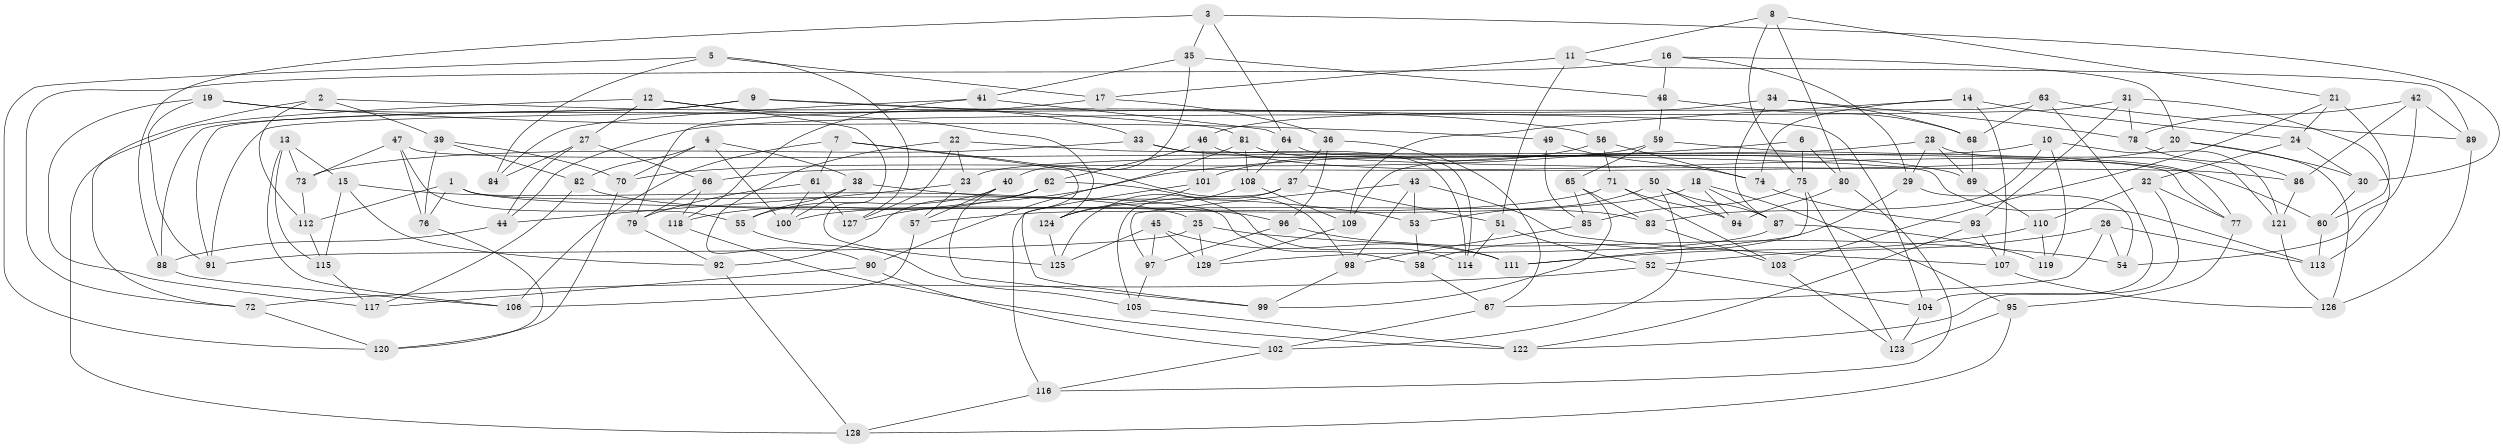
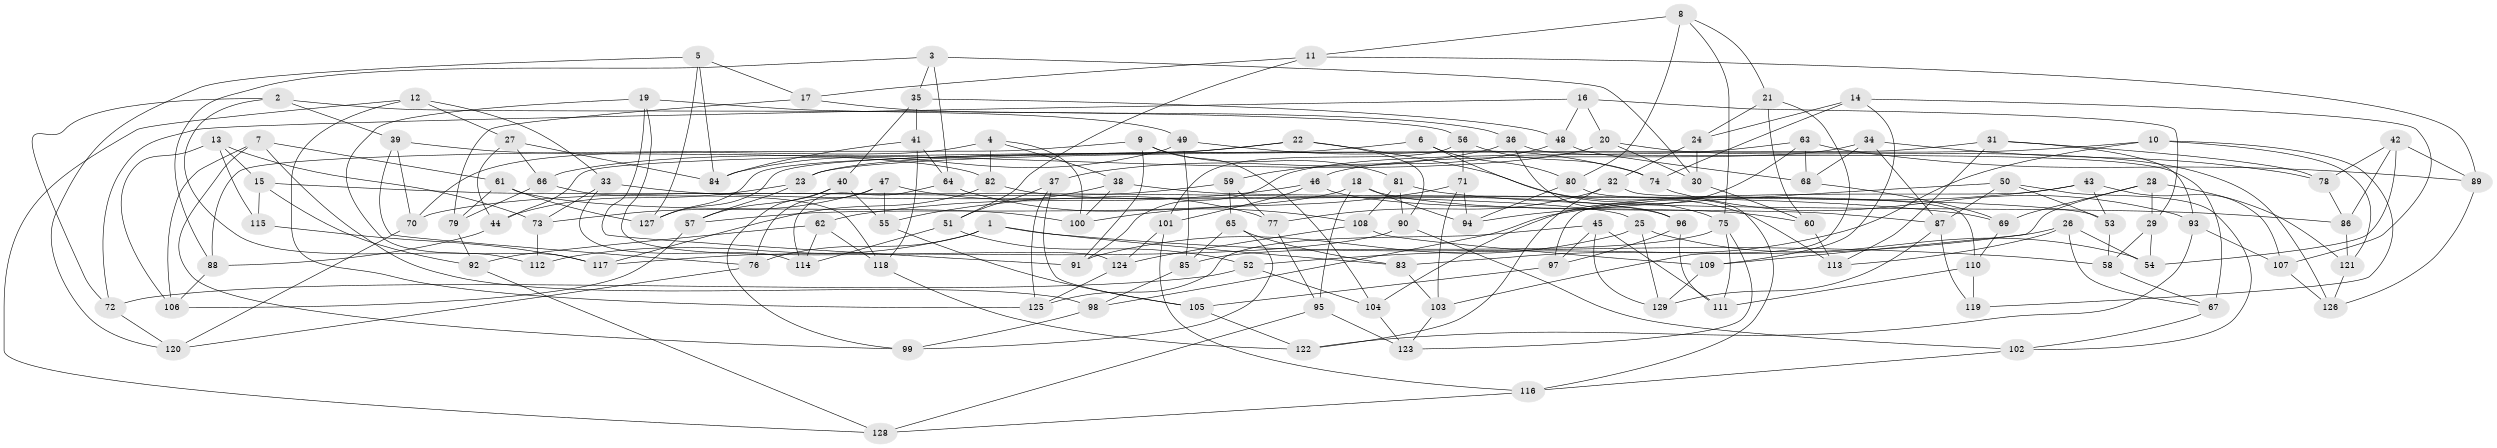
edge "49" -- "84": added
edge "112" -- "115": removed
